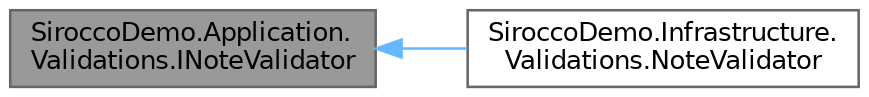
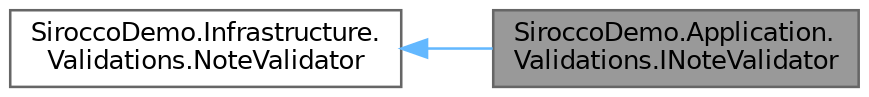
edge "SiroccoDemo.Infrastructure. Validations.NoteValidator" -> "SiroccoDemo.Application. Validations.INoteValidator": reversed
